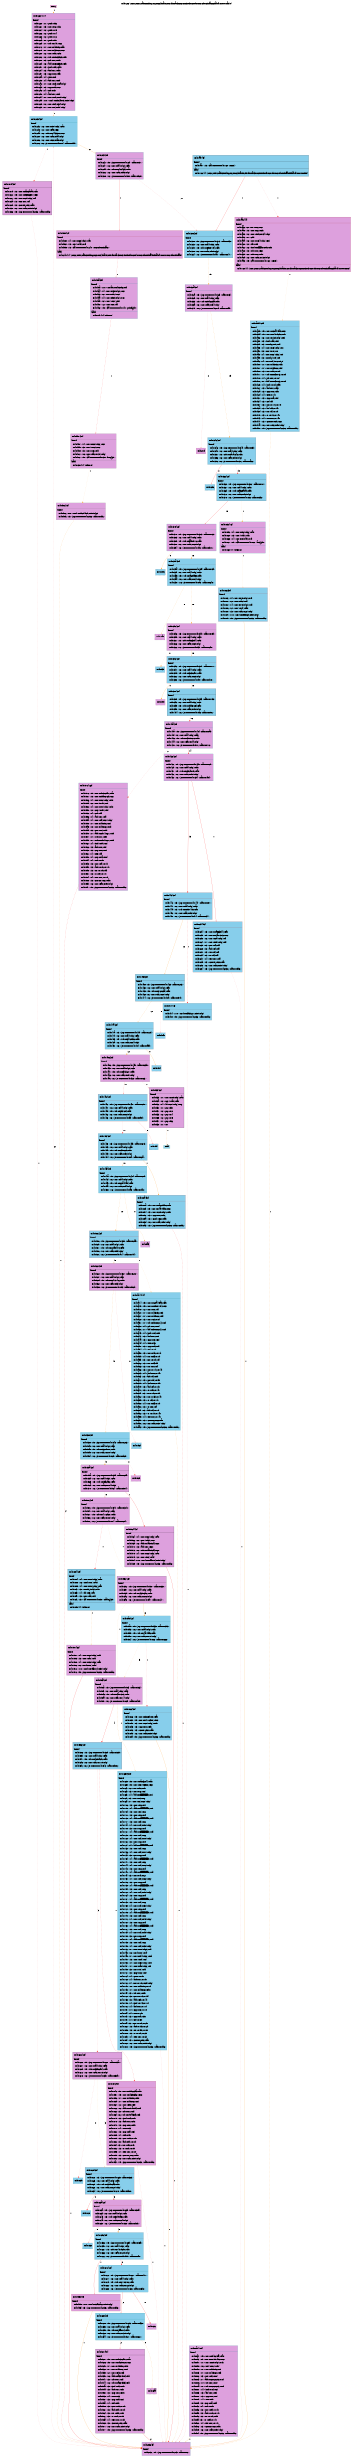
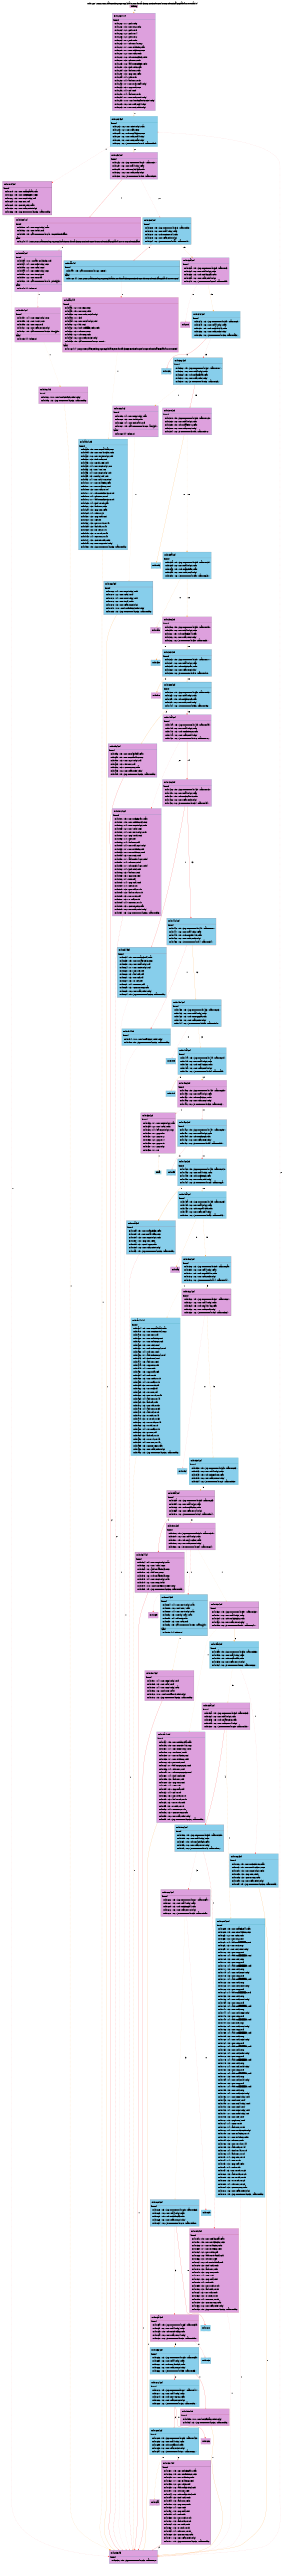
node "Entry": label "Entry" -> "Desktop"
edge "0x401aa7 [5]" -> "0x40130e [28]": reversed
node "0x4019f6 [30]": added
edge "0x40153e [28]" -> "0x401e29": now "0x401576 [28]" -> "0x401e29"
edge "0x401592 [28]" -> "0x4015ca [28]": now "0x401592 [28]" -> "0x401ea7 [109]"
